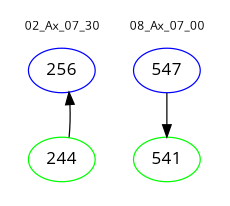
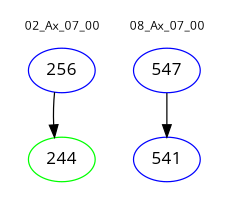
cluster "02_Ax_07_30": label "02_Ax_07_30" -> "02_Ax_07_00"
edge "244" -> "256": reversed
node "541": color green -> blue
